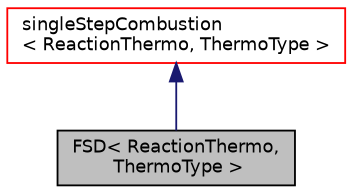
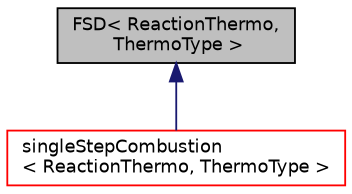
edge "FSD< ReactionThermo, ThermoType >" -> "singleStepCombustion < ReactionThermo, ThermoType >": reversed
